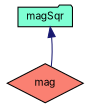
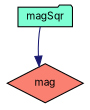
edge "mag" -> "magSqr": reversed
